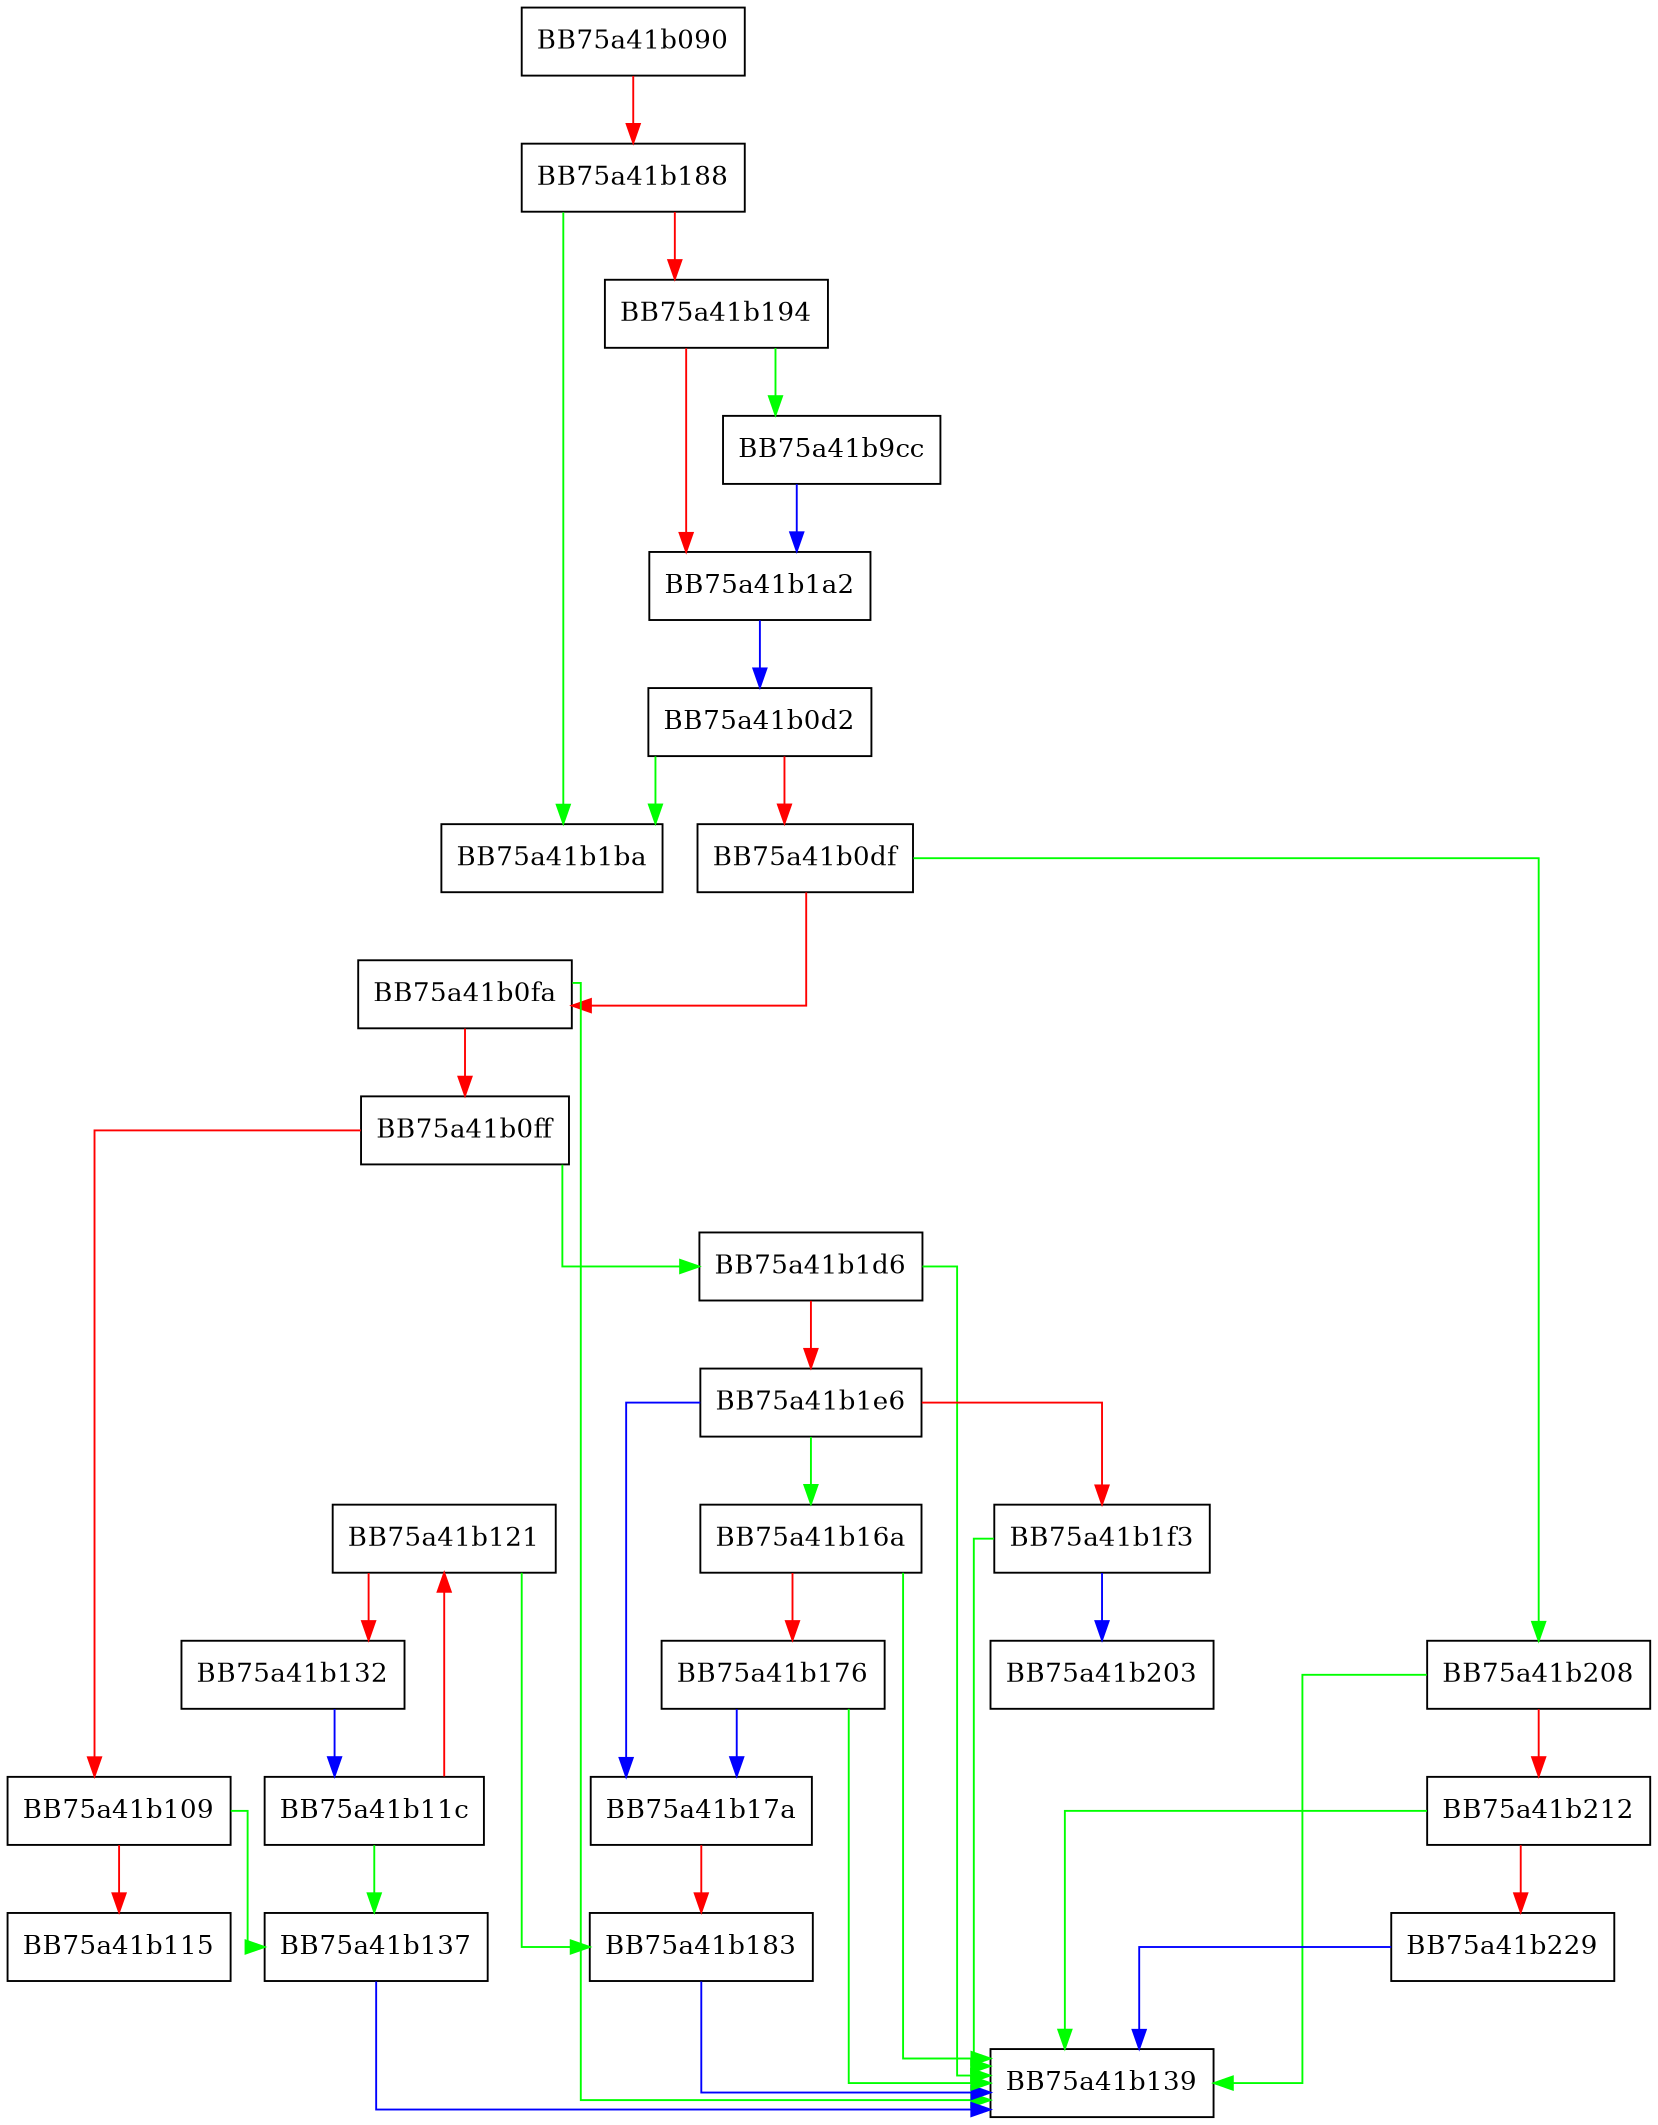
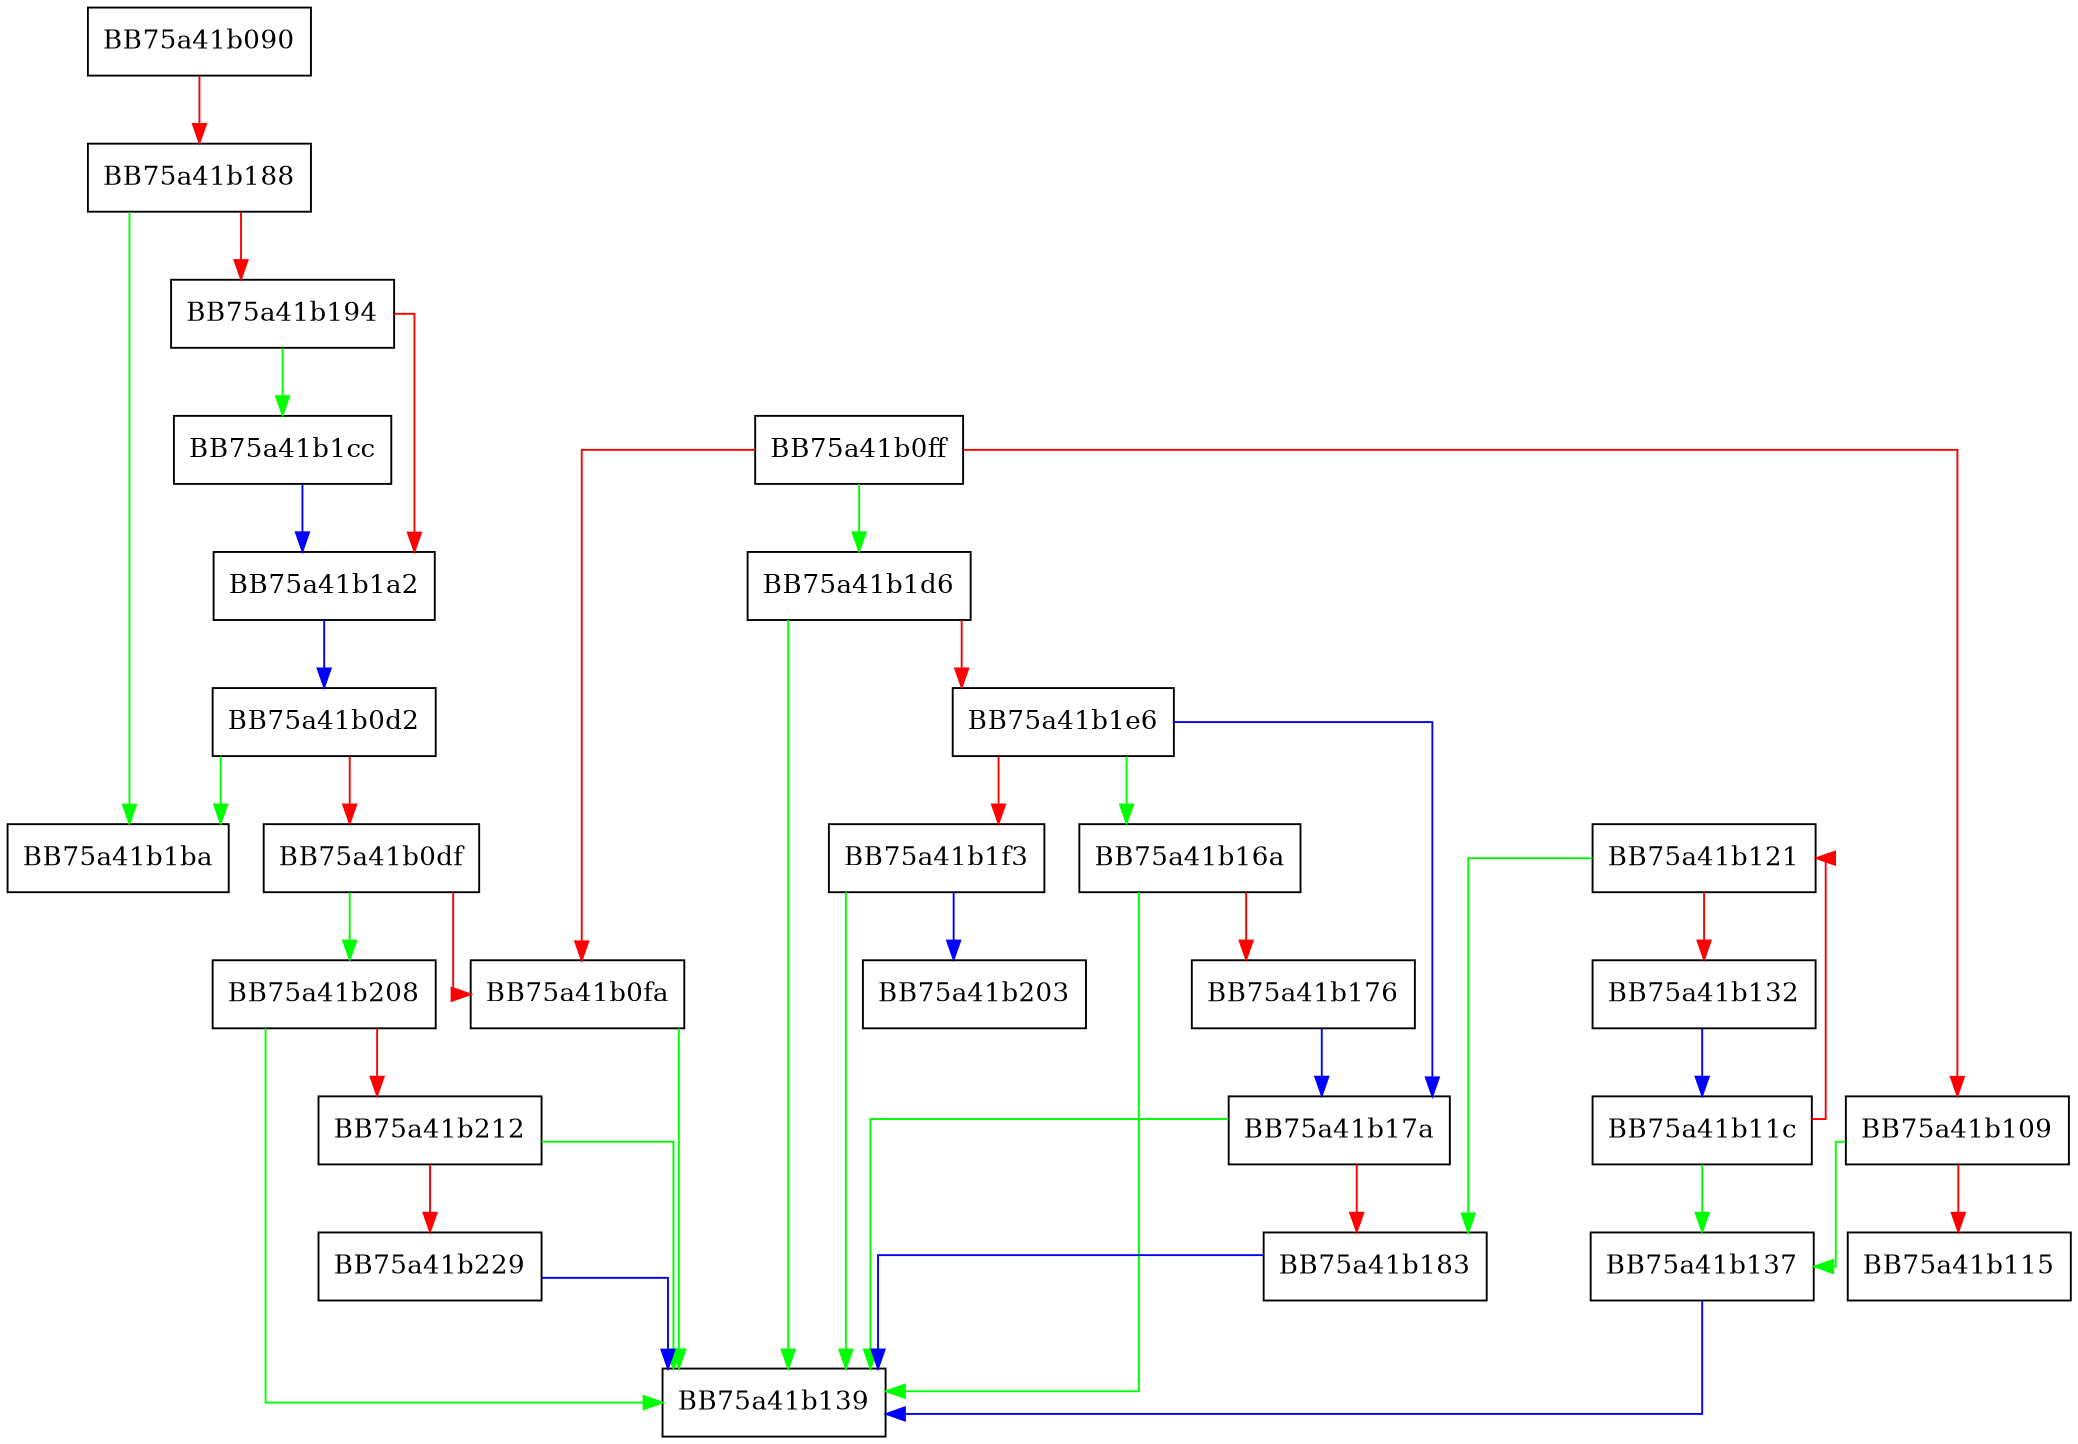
node "BB75a41b9cc": label "BB75a41b9cc" -> "BB75a41b1cc"
edge "BB75a41b0fa" -> "BB75a41b0ff": reversed
edge "BB75a41b176" -> "BB75a41b139": now "BB75a41b17a" -> "BB75a41b139"
